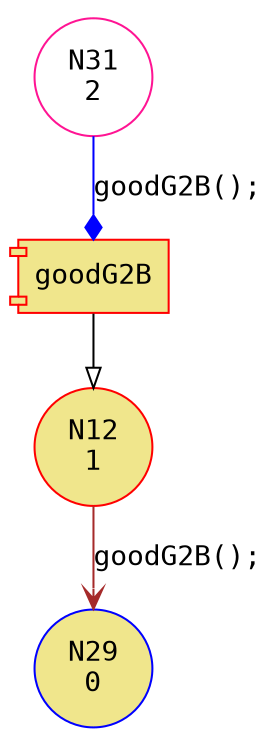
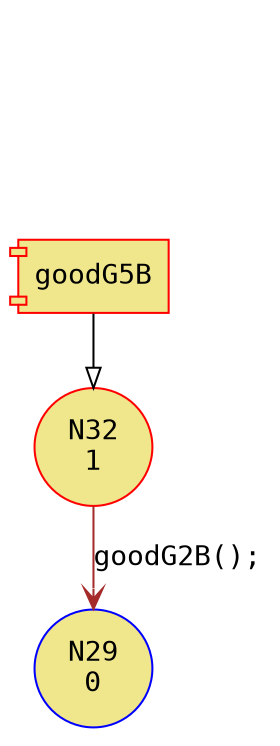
node "N31 2": removed
node "goodG2B": label "goodG2B" -> "goodG5B"
node "N12 1": label "N12 1" -> "N32 1"
